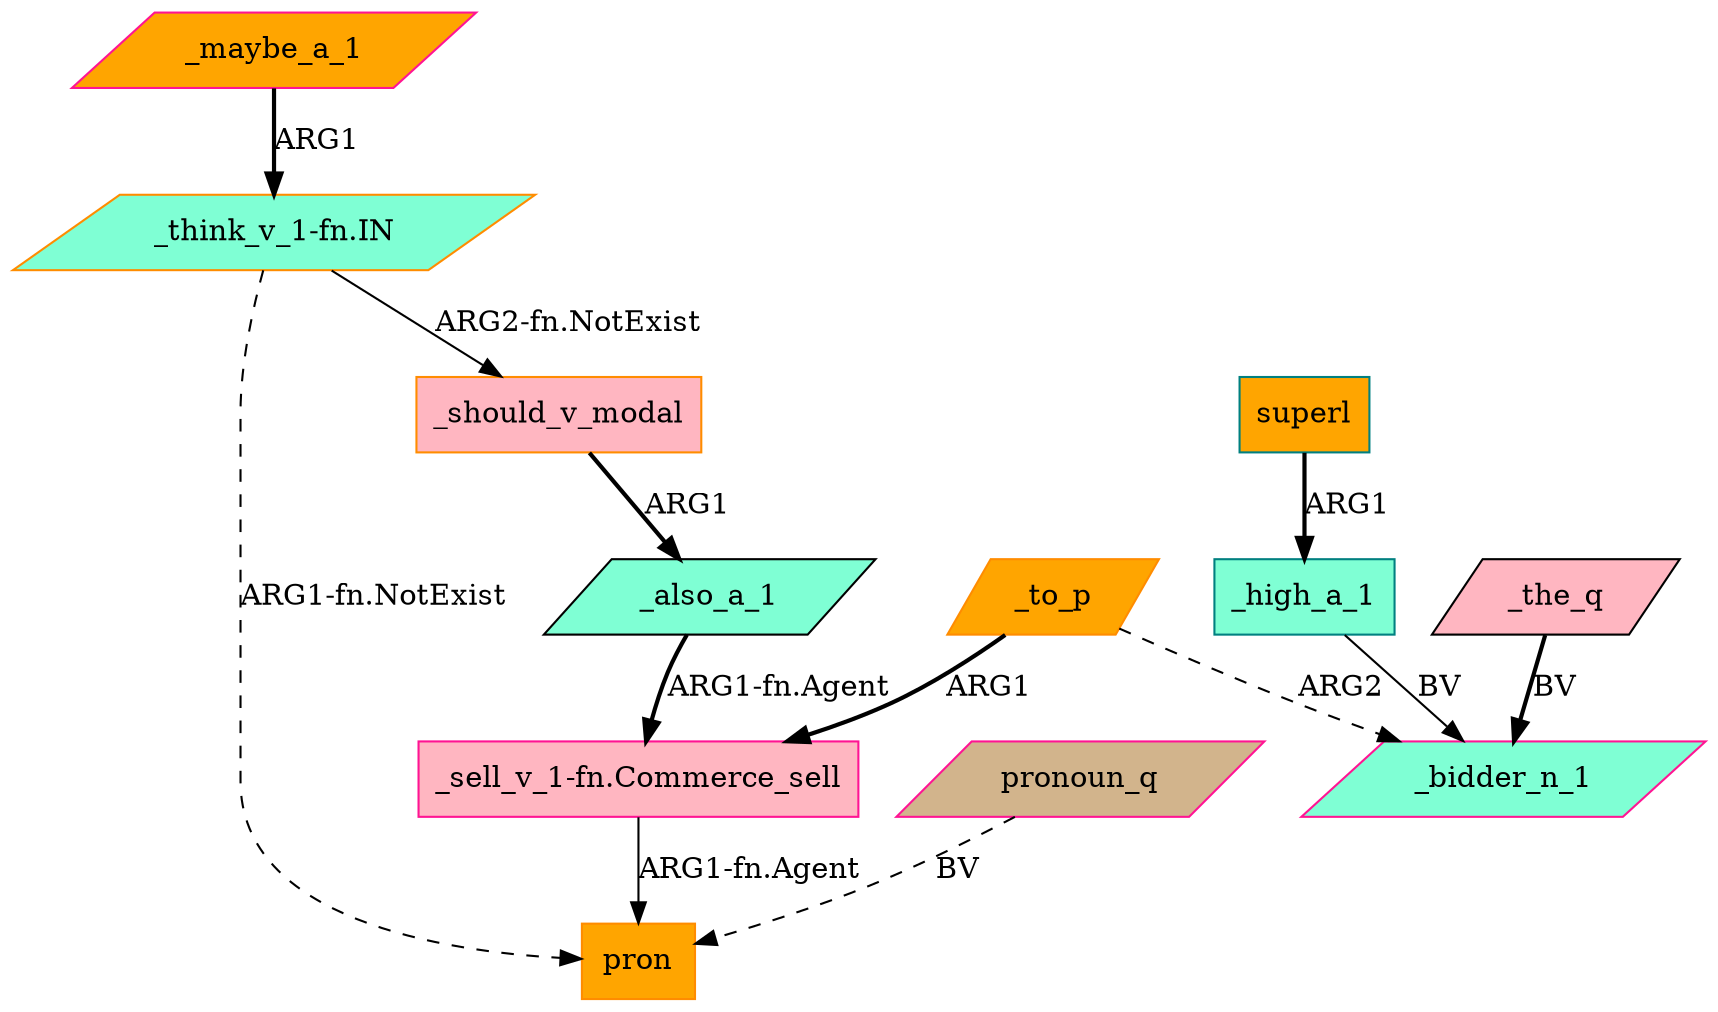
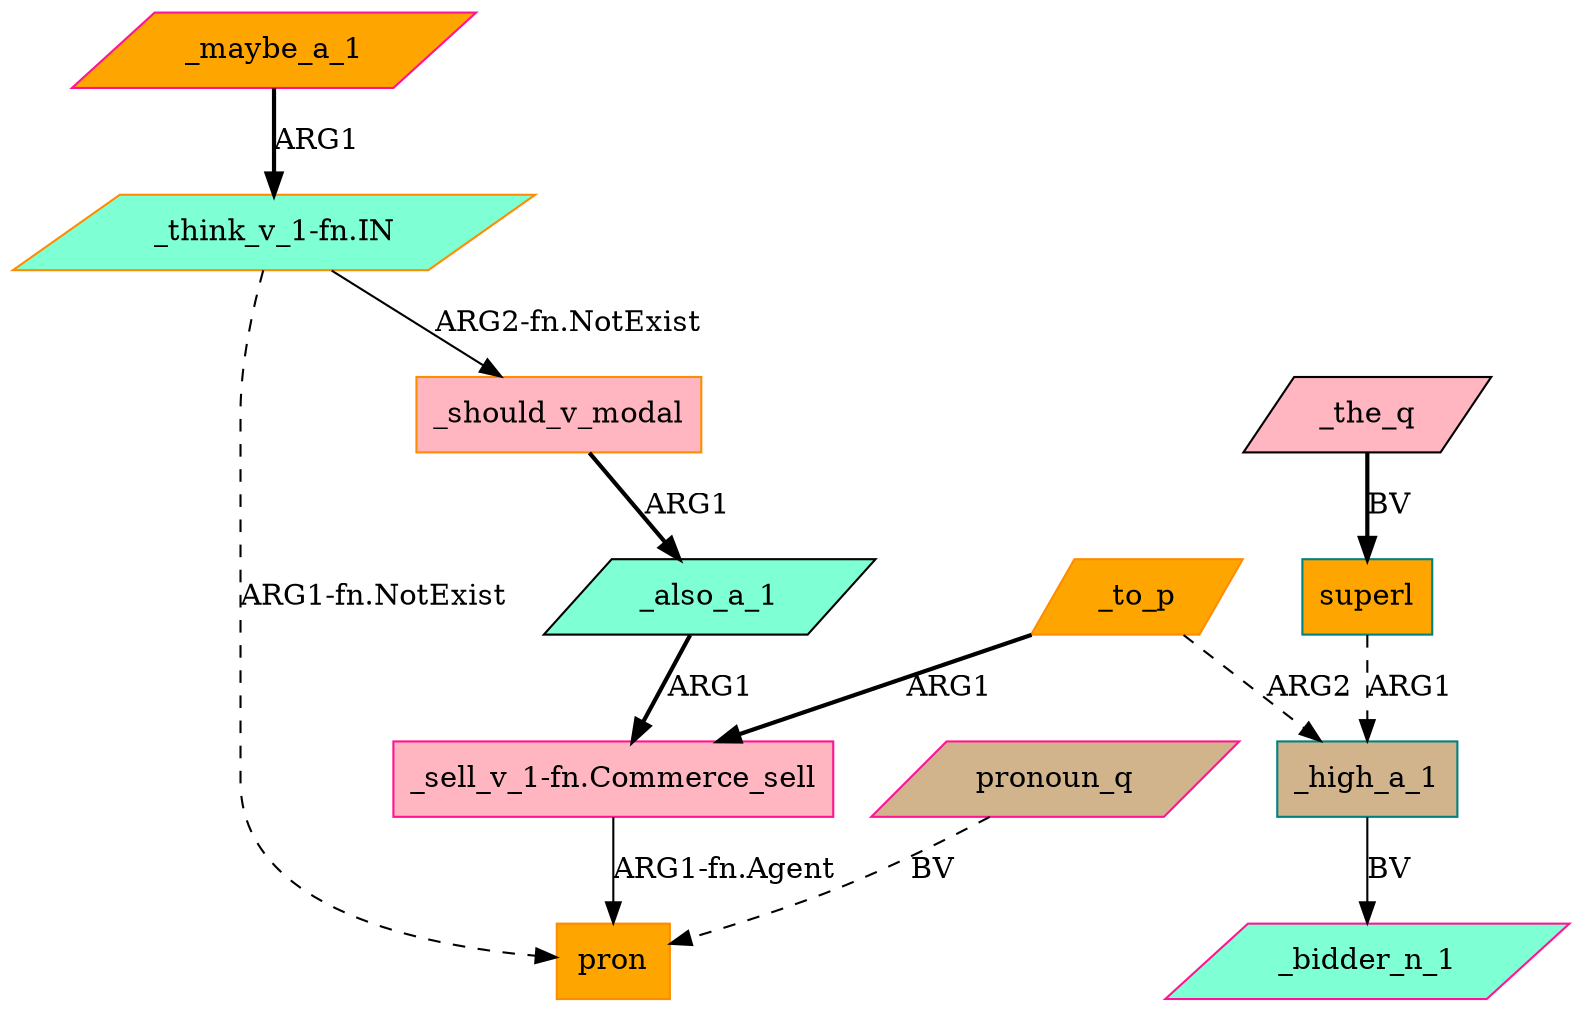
edge "superl" -> "_high_a_1": style bold -> dashed
node "_high_a_1": fillcolor aquamarine -> tan
edge "_the_q" -> "_bidder_n_1": now "_the_q" -> "superl"
edge "_to_p" -> "_bidder_n_1": now "_to_p" -> "_high_a_1"
edge "_also_a_1" -> "_sell_v_1-fn.Commerce_sell": label "ARG1-fn.Agent" -> "ARG1"
